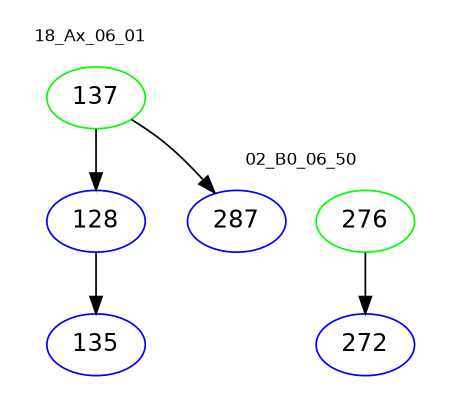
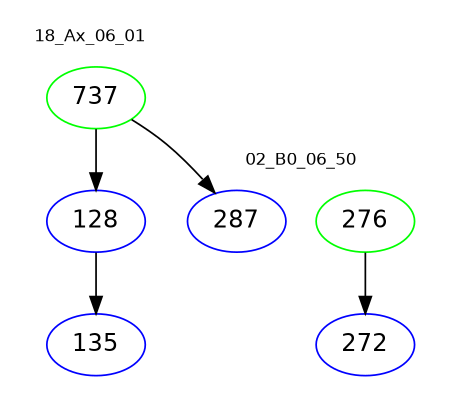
node "137": label "137" -> "737"
